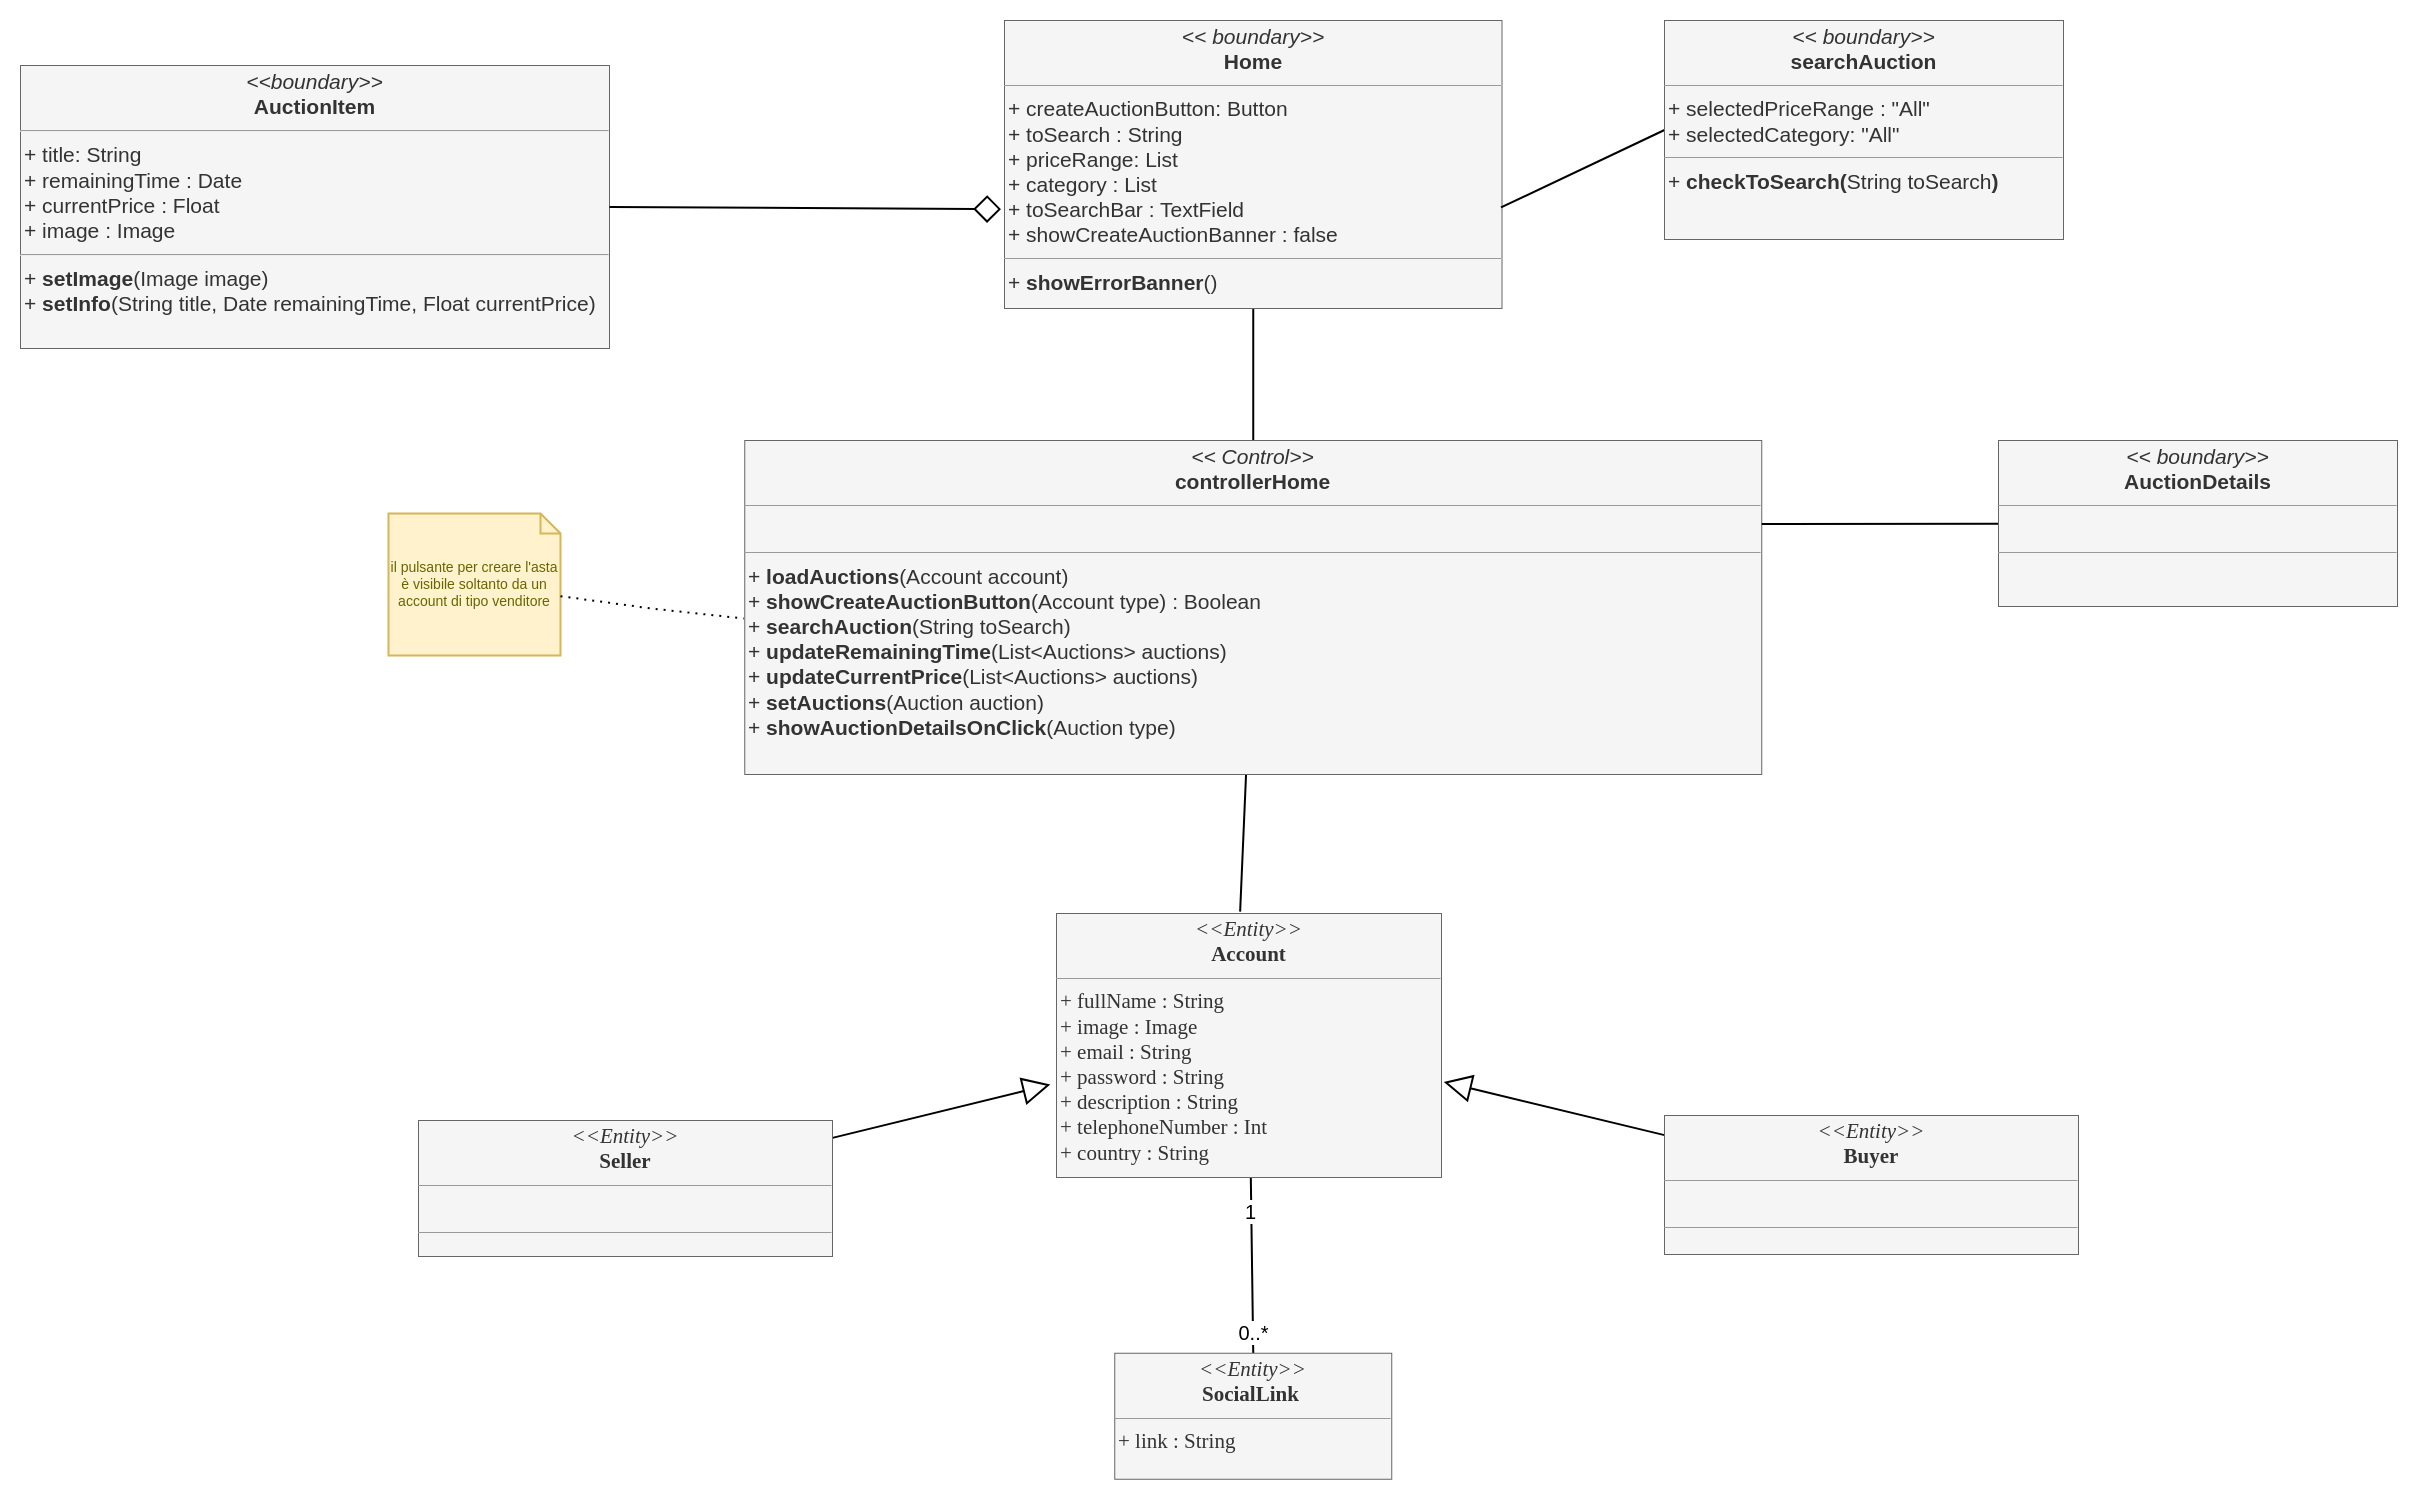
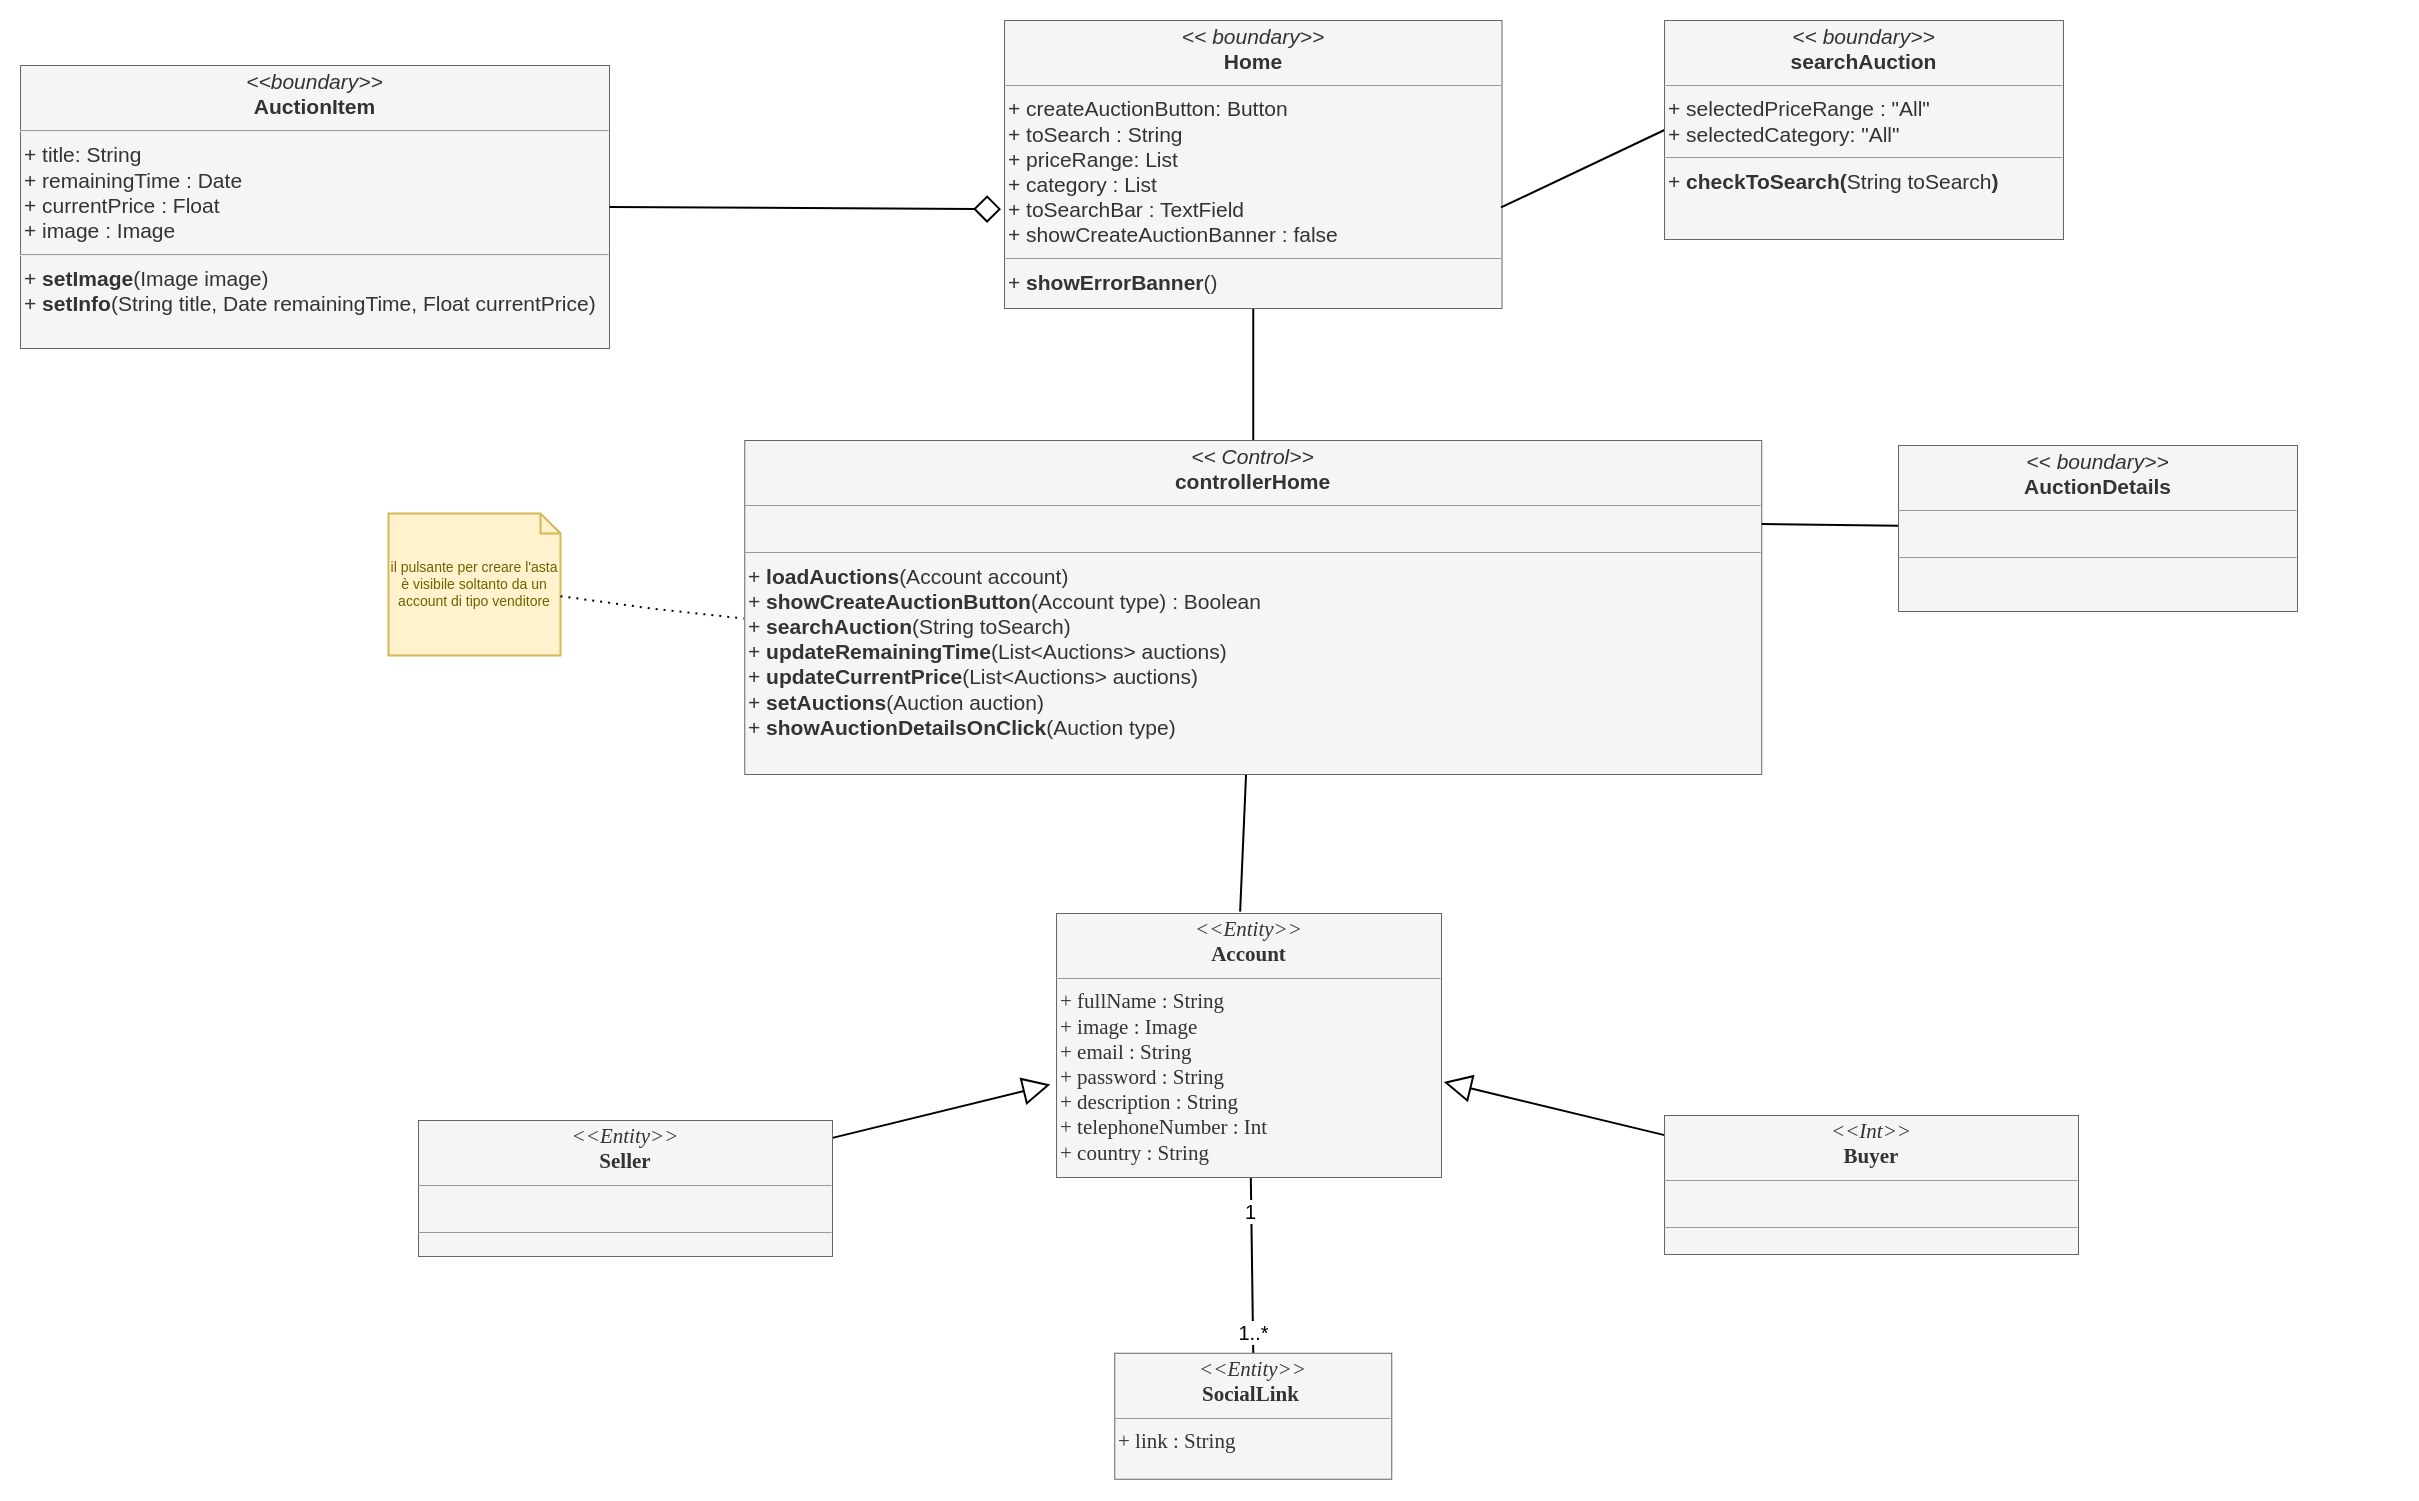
node "<< boundary>> AuctionDetails": moved (2198, 524) -> (2098, 529)
node "<<Entity>> Buyer": label "<<Entity>> Buyer" -> "<<Int>> Buyer"
node "0..*": label "0..*" -> "1..*"
